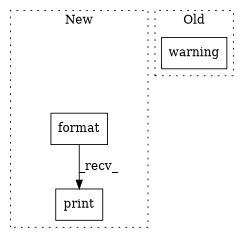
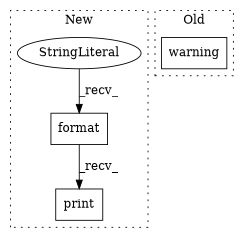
node "StringLiteral": added
